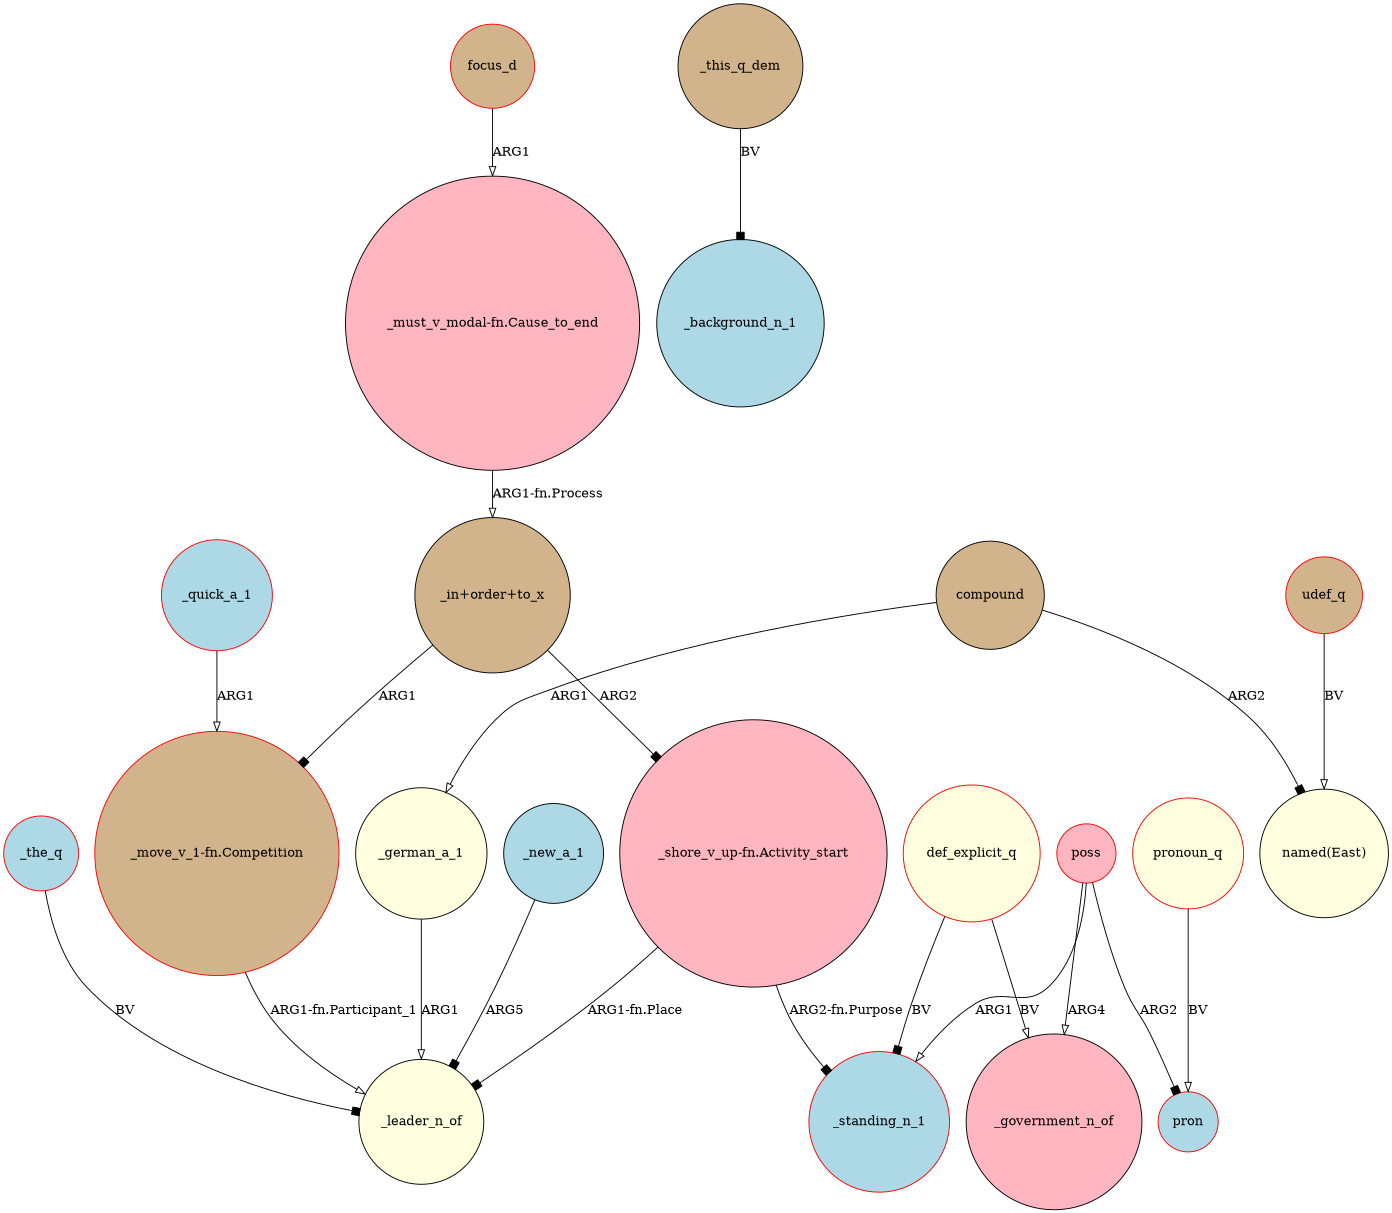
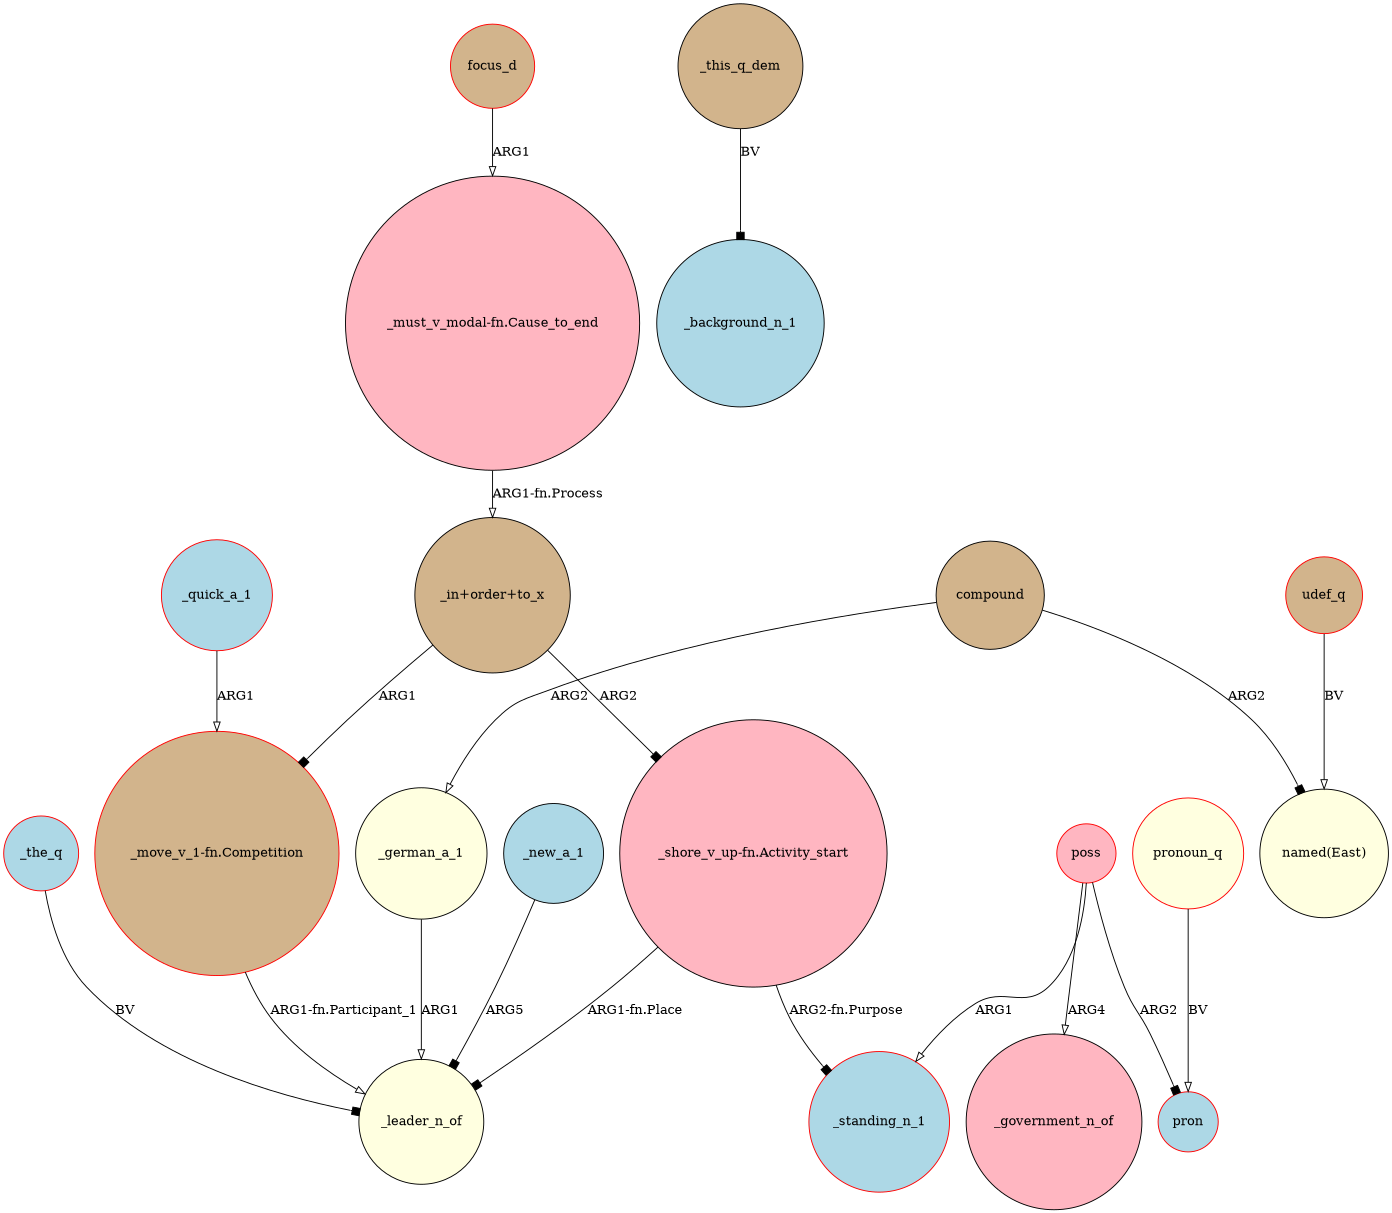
edge "compound" -> "_german_a_1": label "ARG1" -> "ARG2"
node "def_explicit_q": removed
